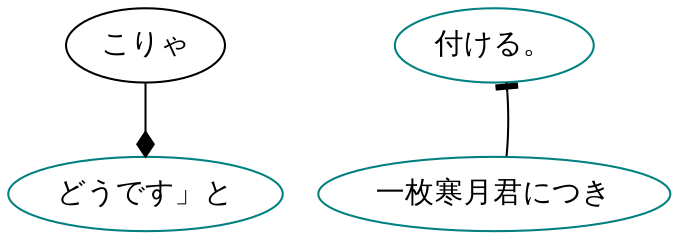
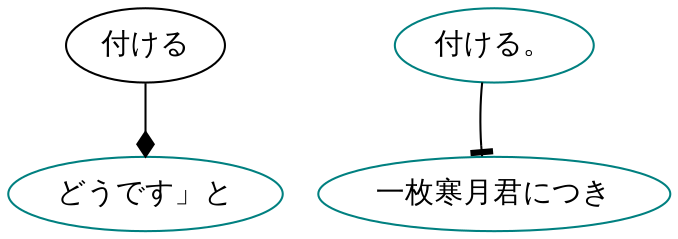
node "こりゃ": label "こりゃ" -> "付ける"
edge "一枚寒月君につき" -> "付ける。": reversed
